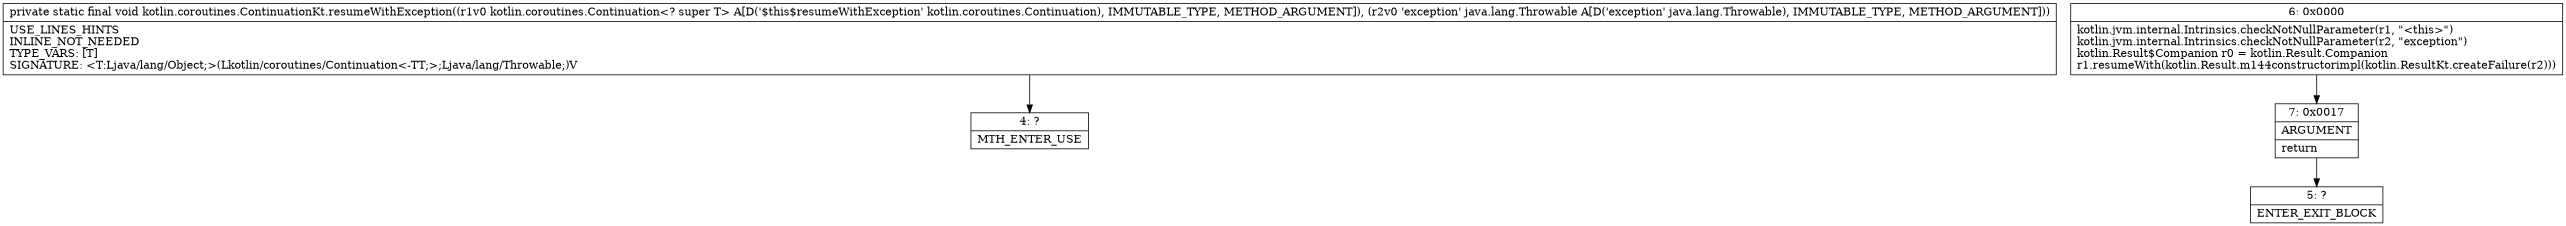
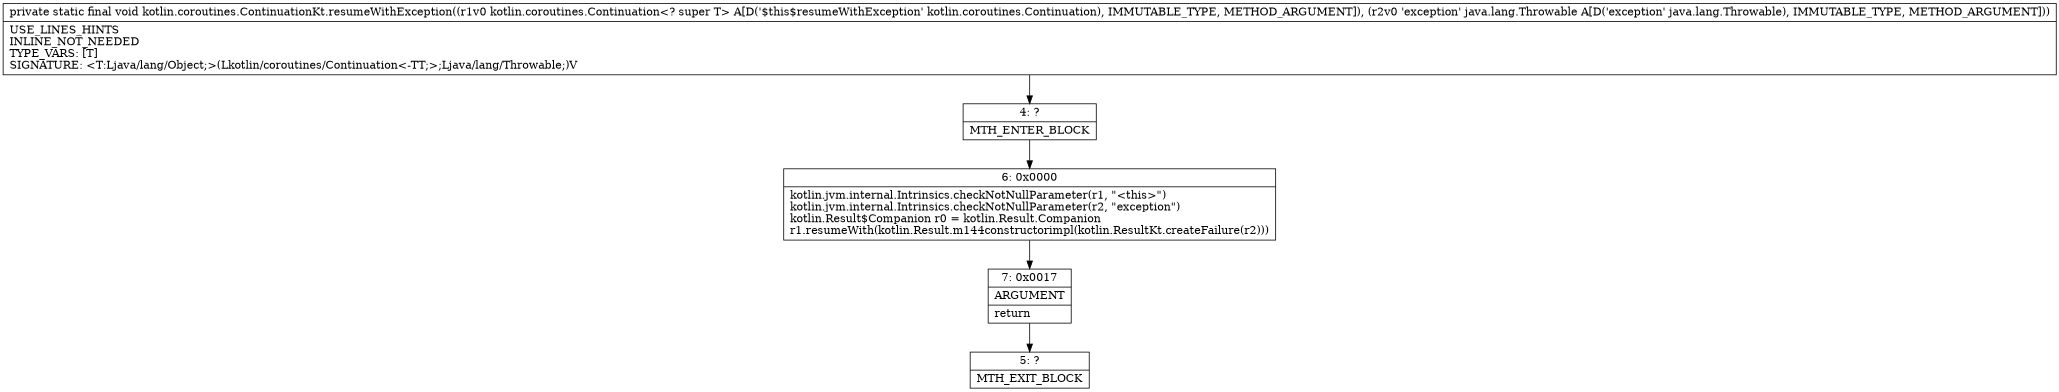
node "4: ?": text "MTH_ENTER_USE" -> "MTH_ENTER_BLOCK"
edge "4: ?" -> "6: 0x0000": added
node "5: ?": text "ENTER_EXIT_BLOCK" -> "MTH_EXIT_BLOCK"
